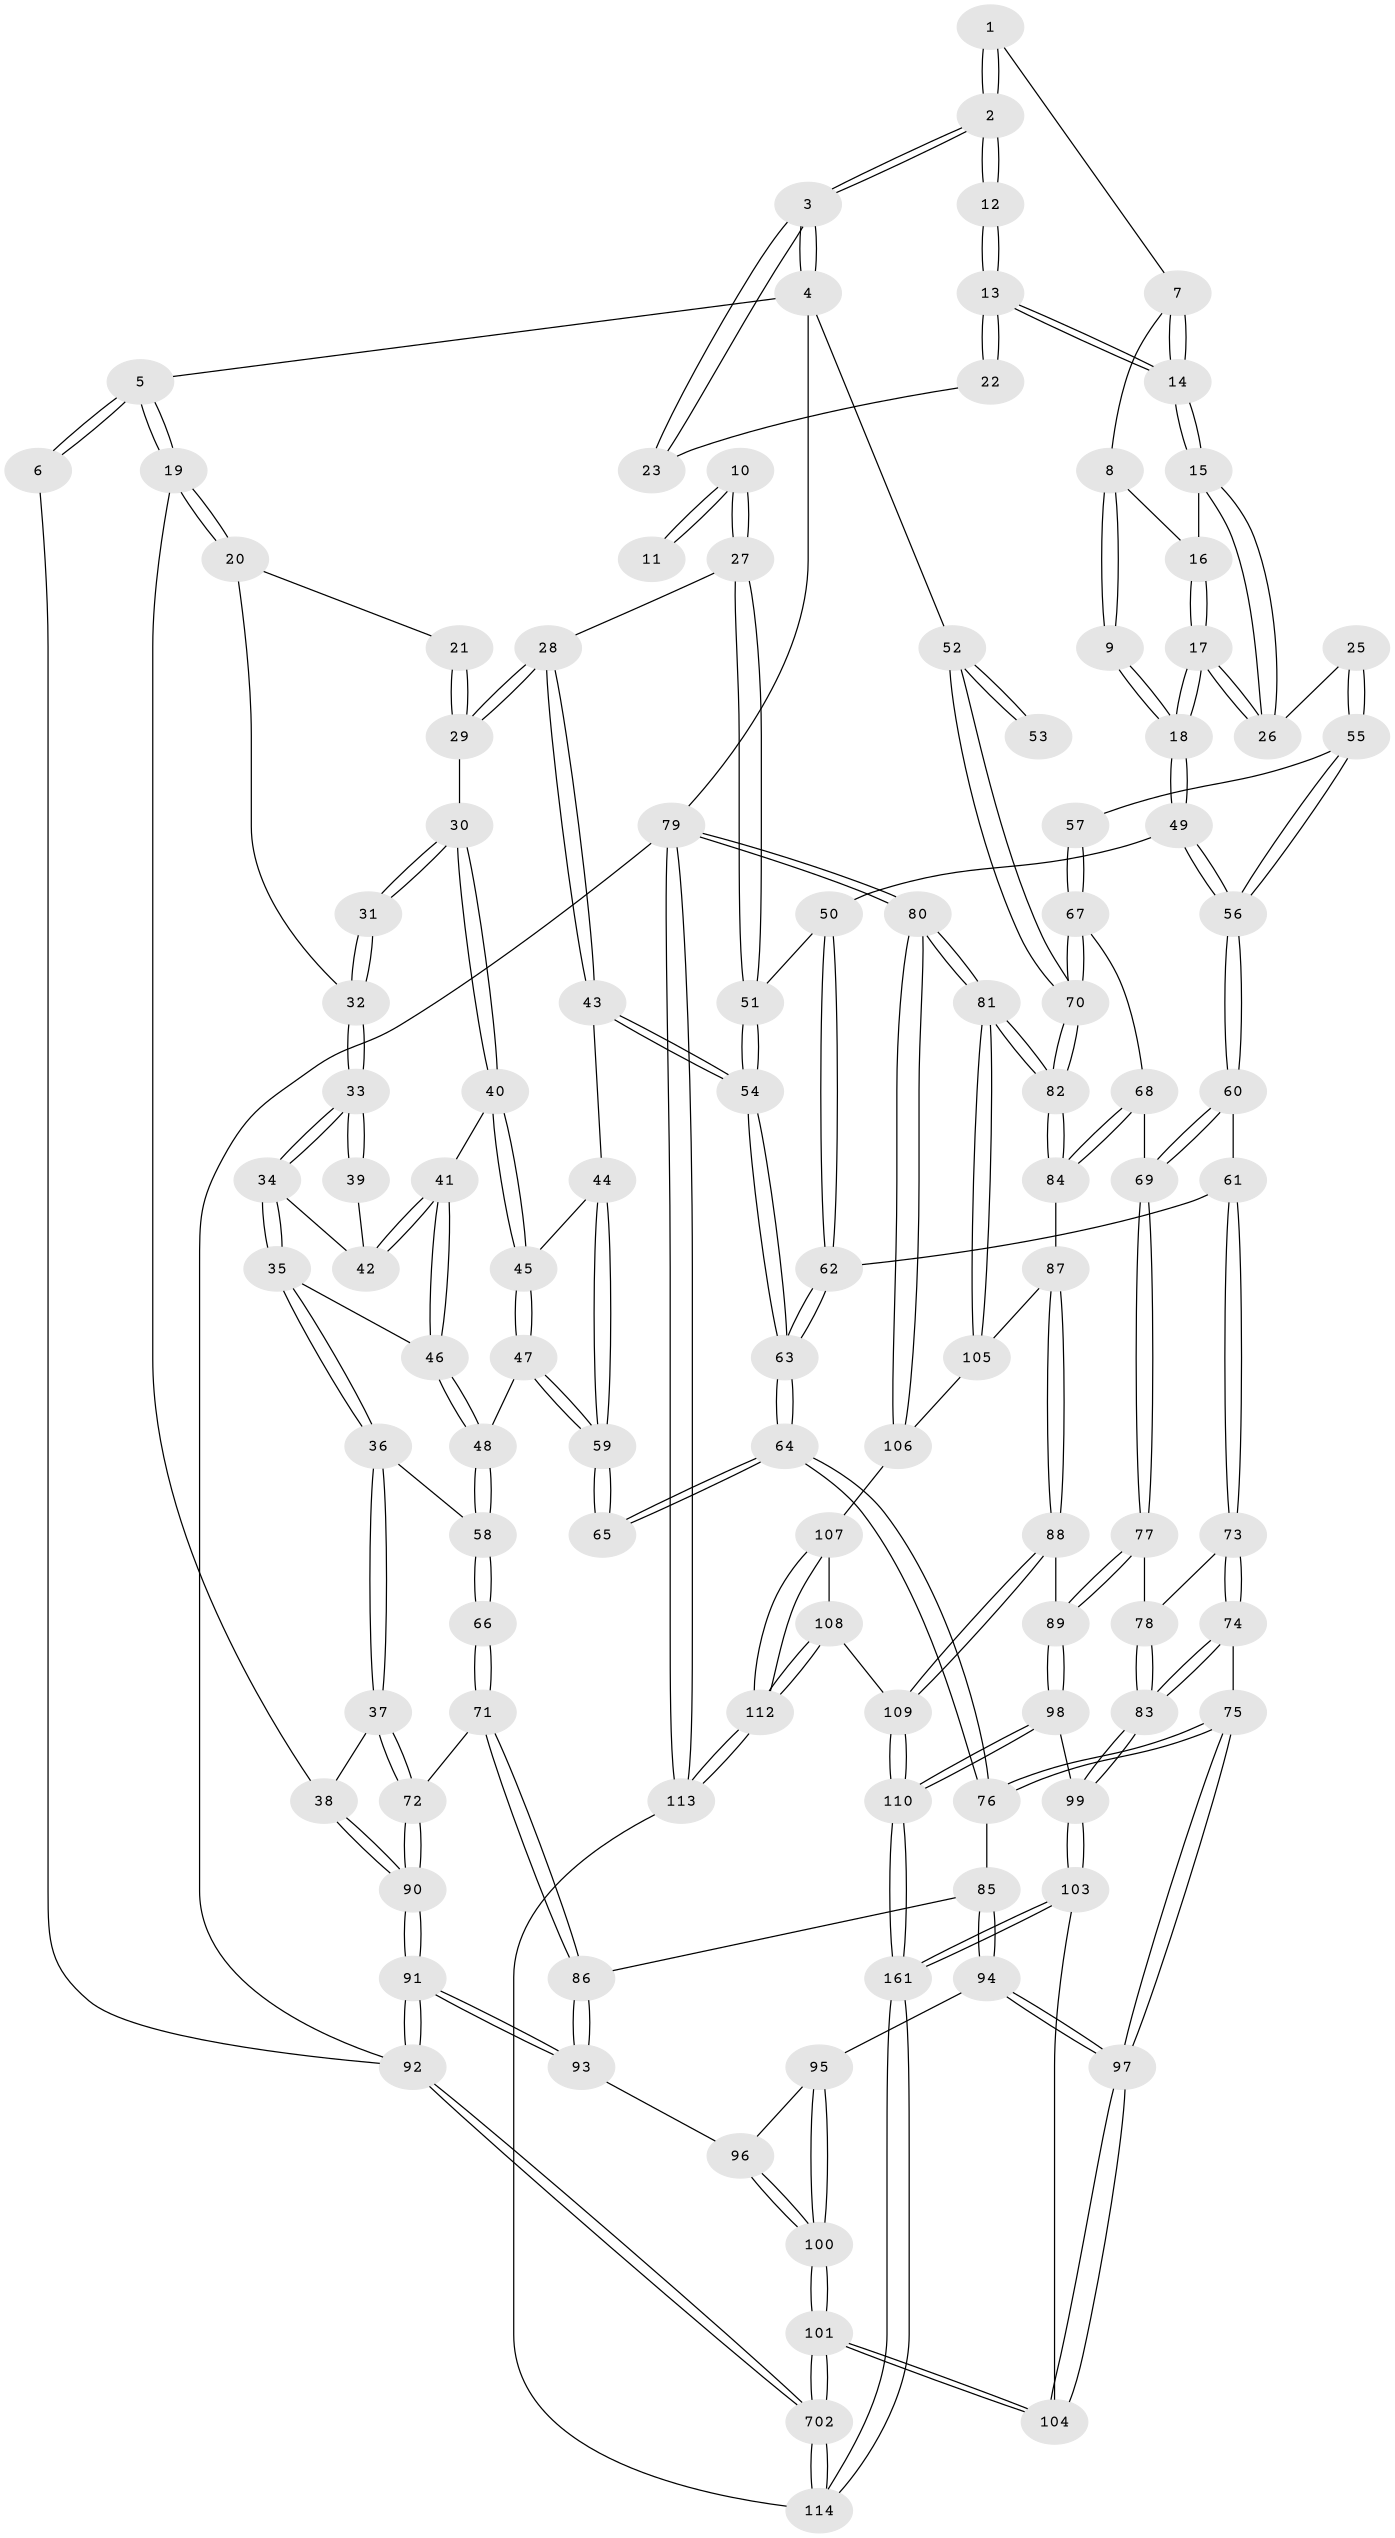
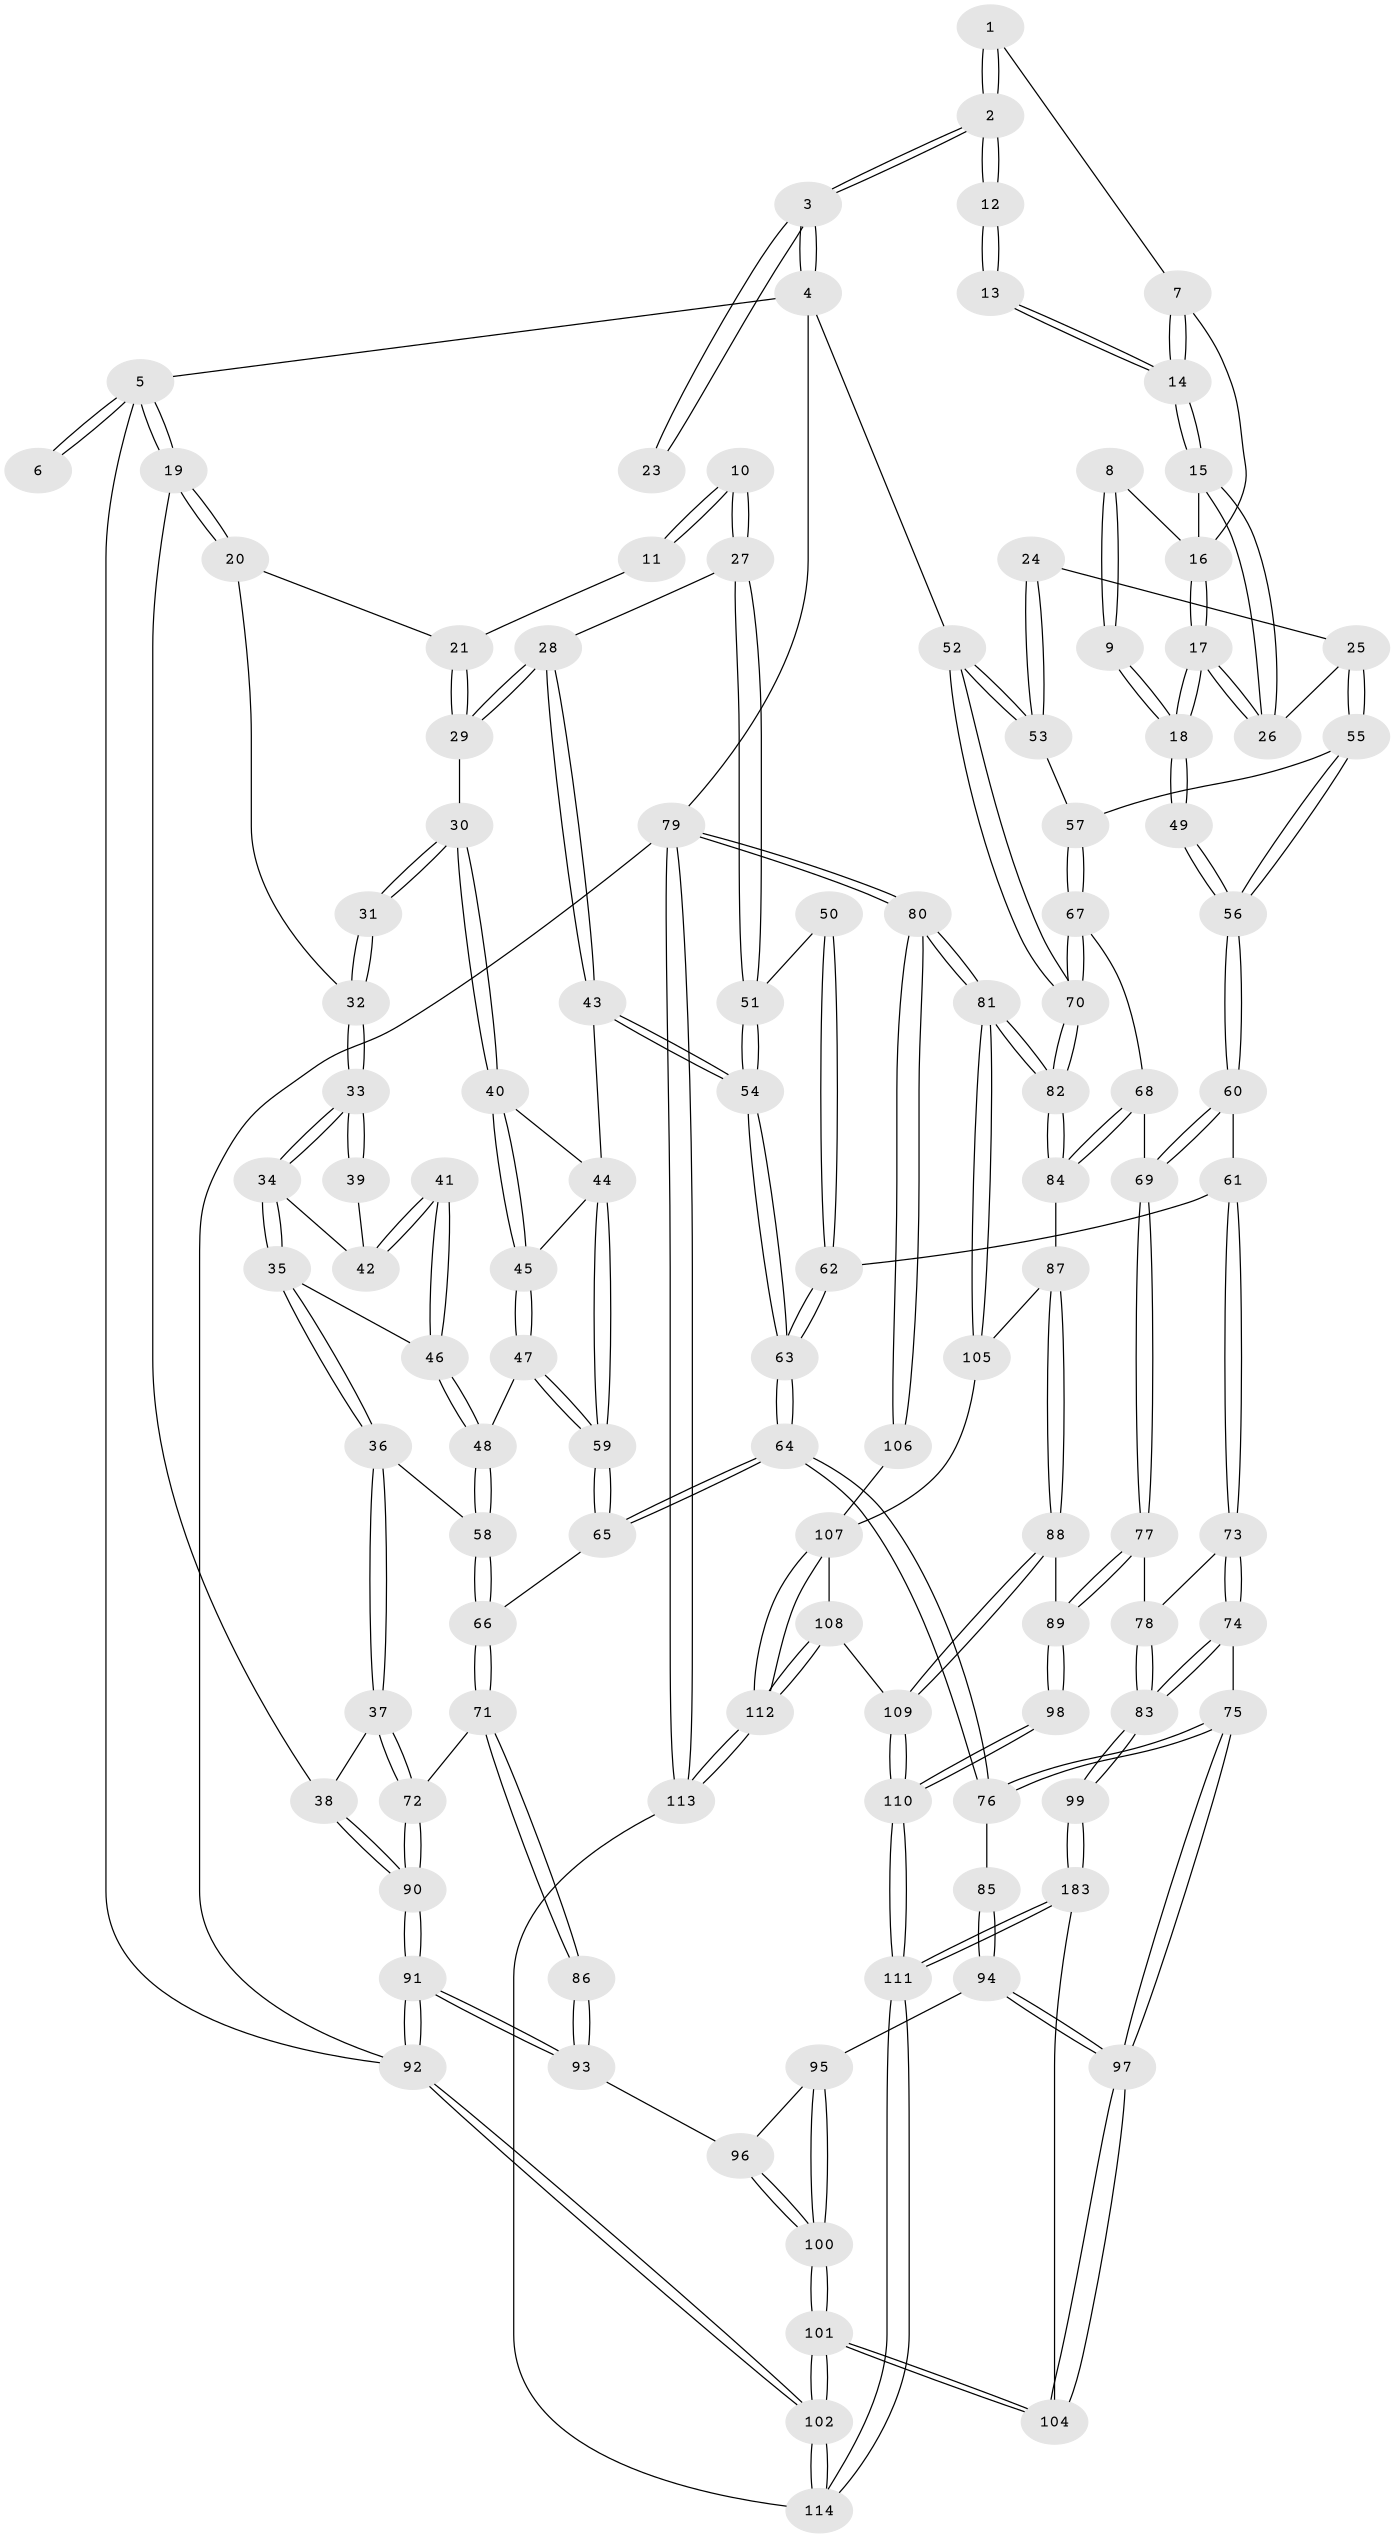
edge "7" -- "8": now "7" -- "16"
node "22": removed
node "24": added
edge "11" -- "21": added
edge "53" -- "57": added
edge "49" -- "50": removed
edge "40" -- "41": now "40" -- "44"
edge "105" -- "106": now "105" -- "107"
edge "6" -- "92": now "5" -- "92"
edge "65" -- "66": added
edge "98" -- "99": removed
node "103": label "103" -> "183"
edge "85" -- "86": removed
node "161": label "161" -> "111"
node "702": label "702" -> "102"
